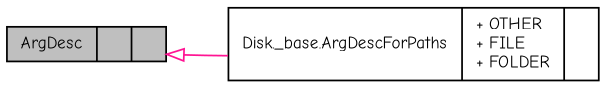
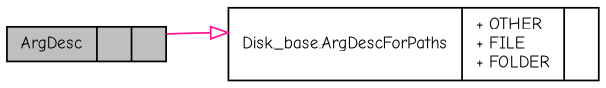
edge "Disk._base.ArgDescForPaths" -> "ArgDesc": reversed
